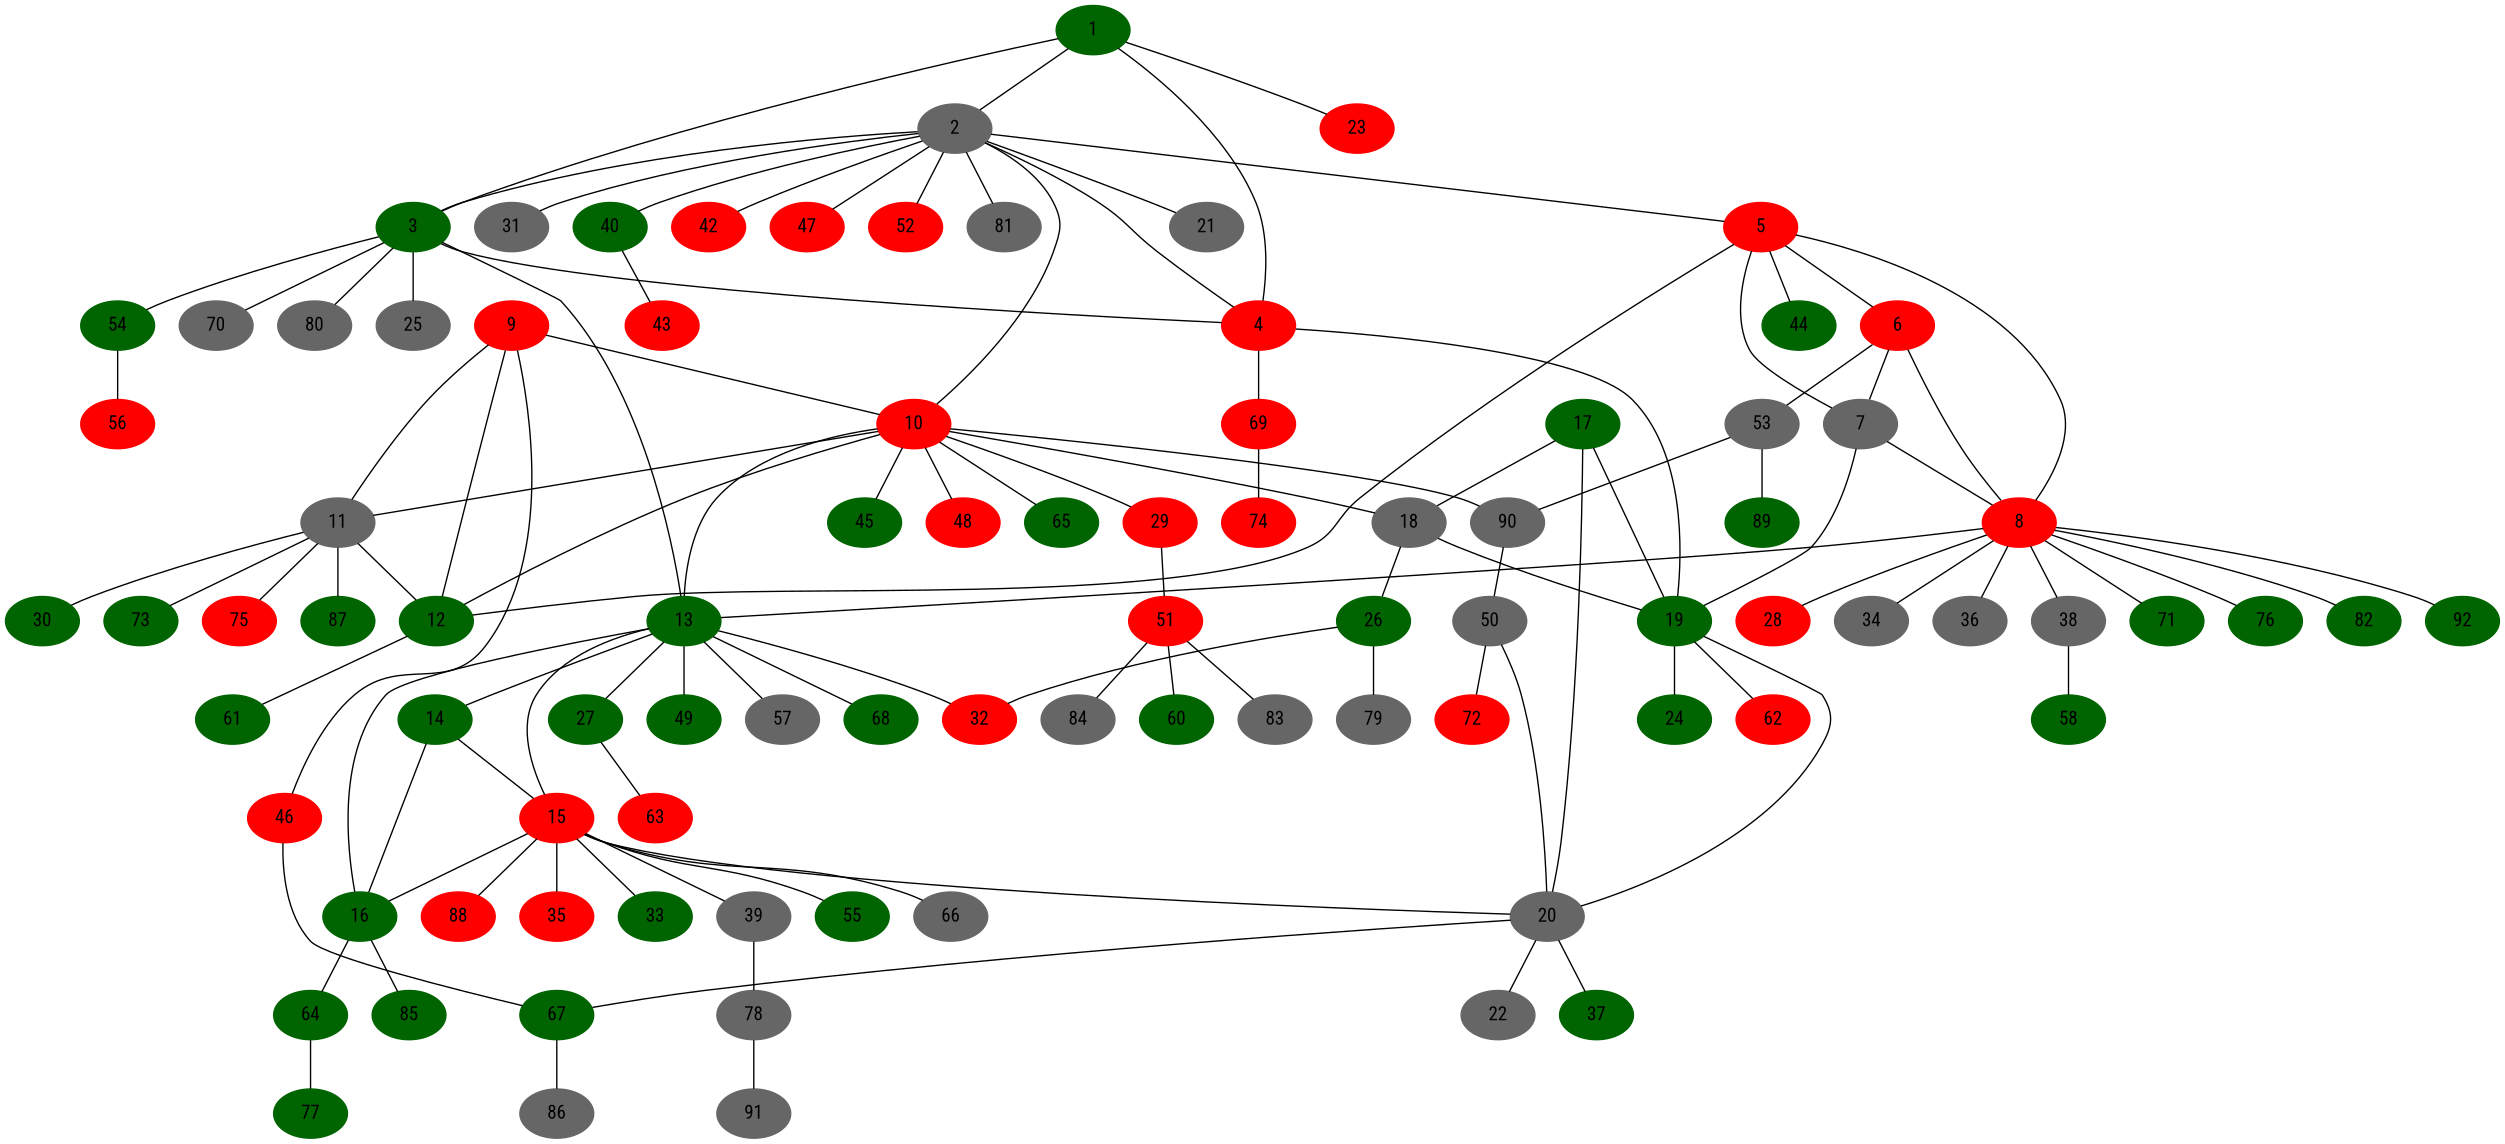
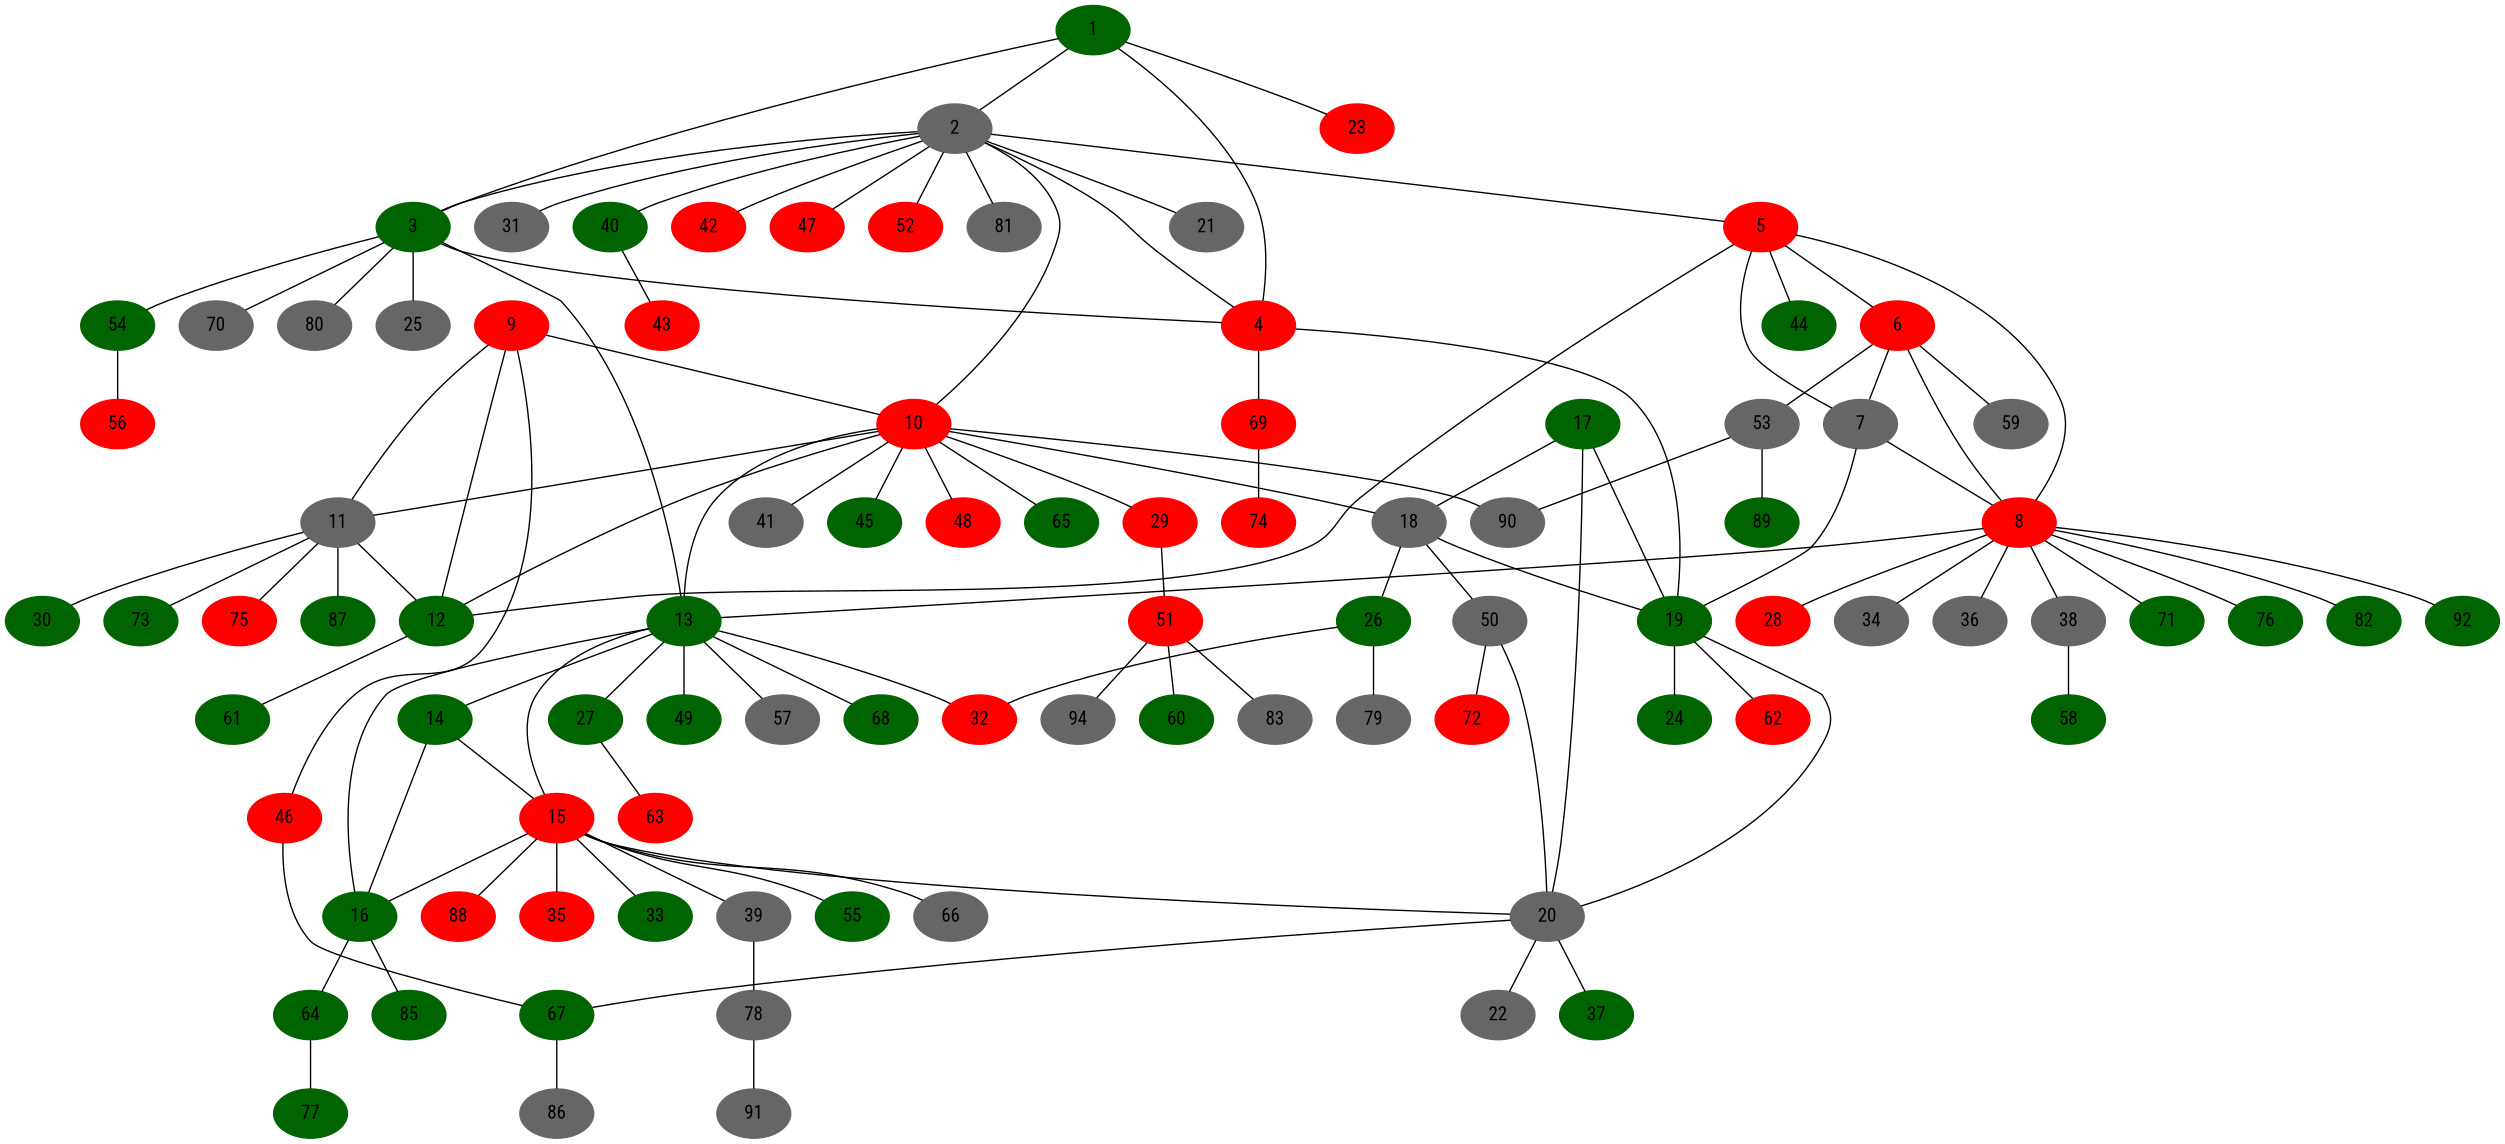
node "59": added
node "41": added
edge "90" -- "50": now "18" -- "50"
node "84": label "84" -> "94"
